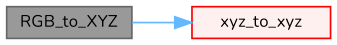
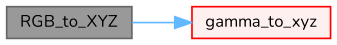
node "xyz_to_xyz": label "xyz_to_xyz" -> "gamma_to_xyz"
